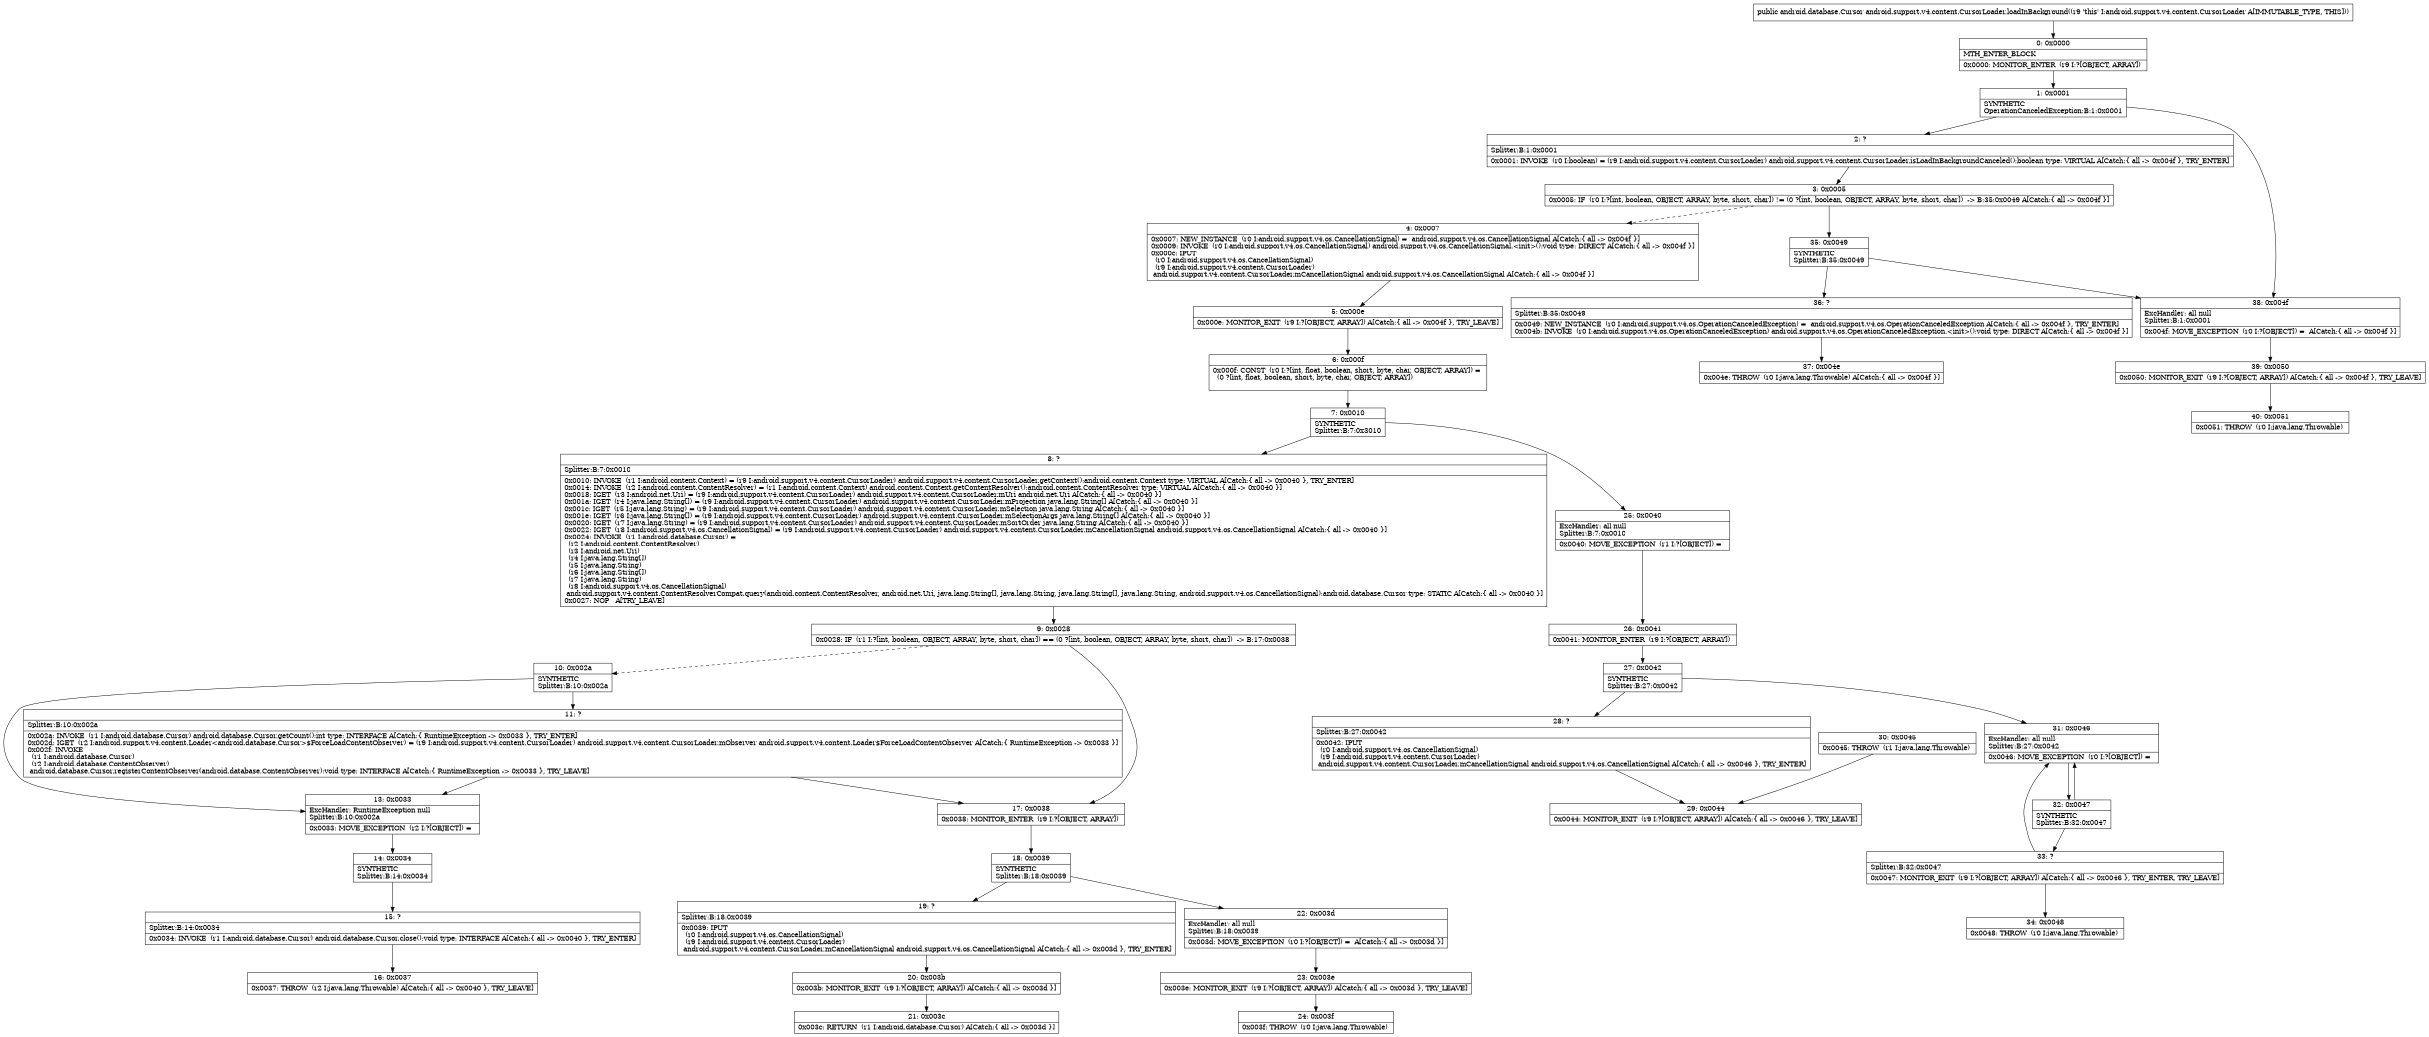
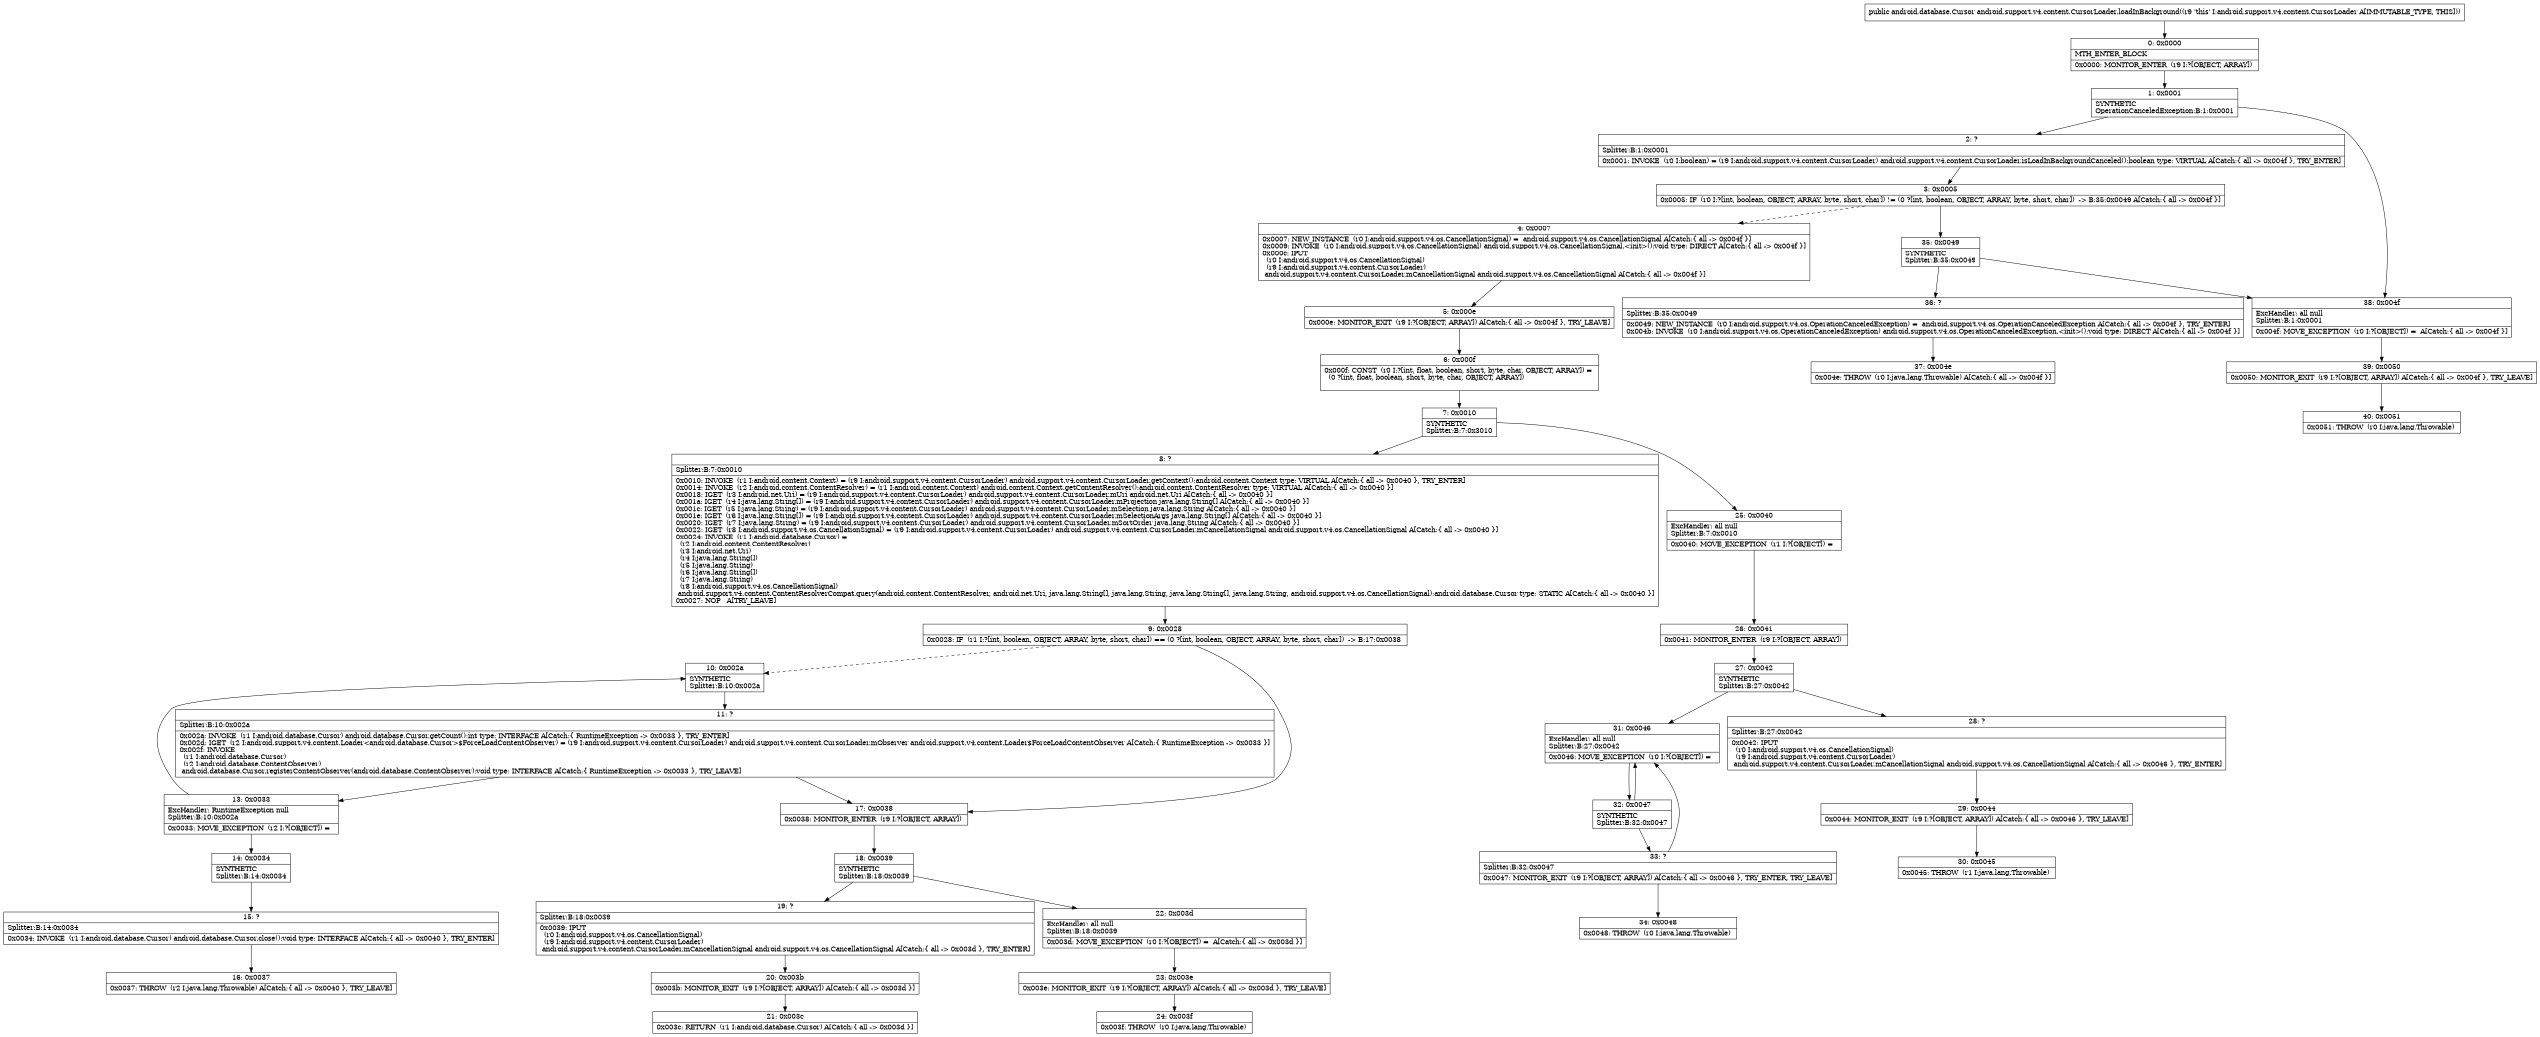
edge "10: 0x002a" -> "13: 0x0033": reversed
edge "30: 0x0045" -> "29: 0x0044": reversed
